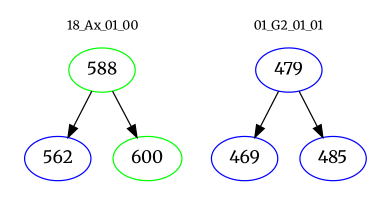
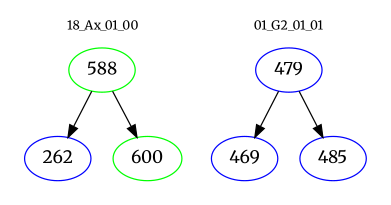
node "562": label "562" -> "262"
